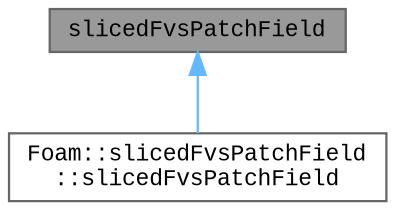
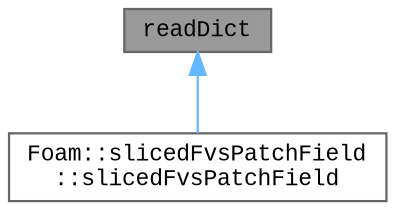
node "slicedFvsPatchField": label "slicedFvsPatchField" -> "readDict"
